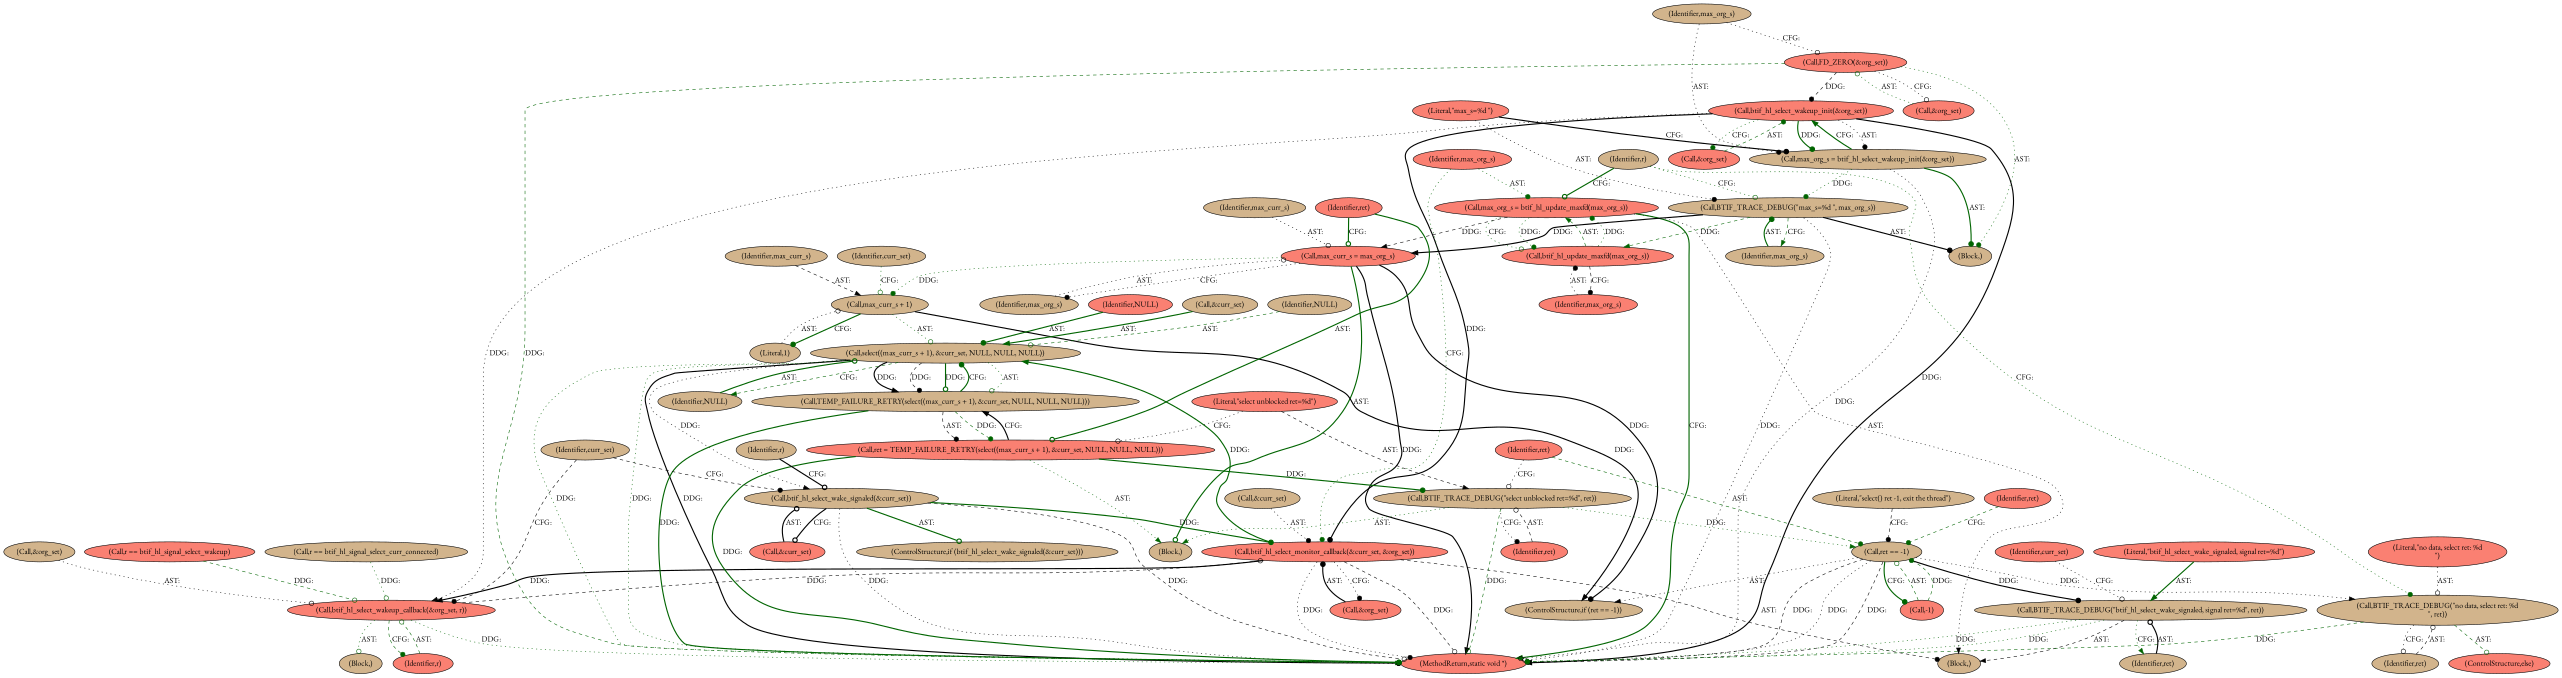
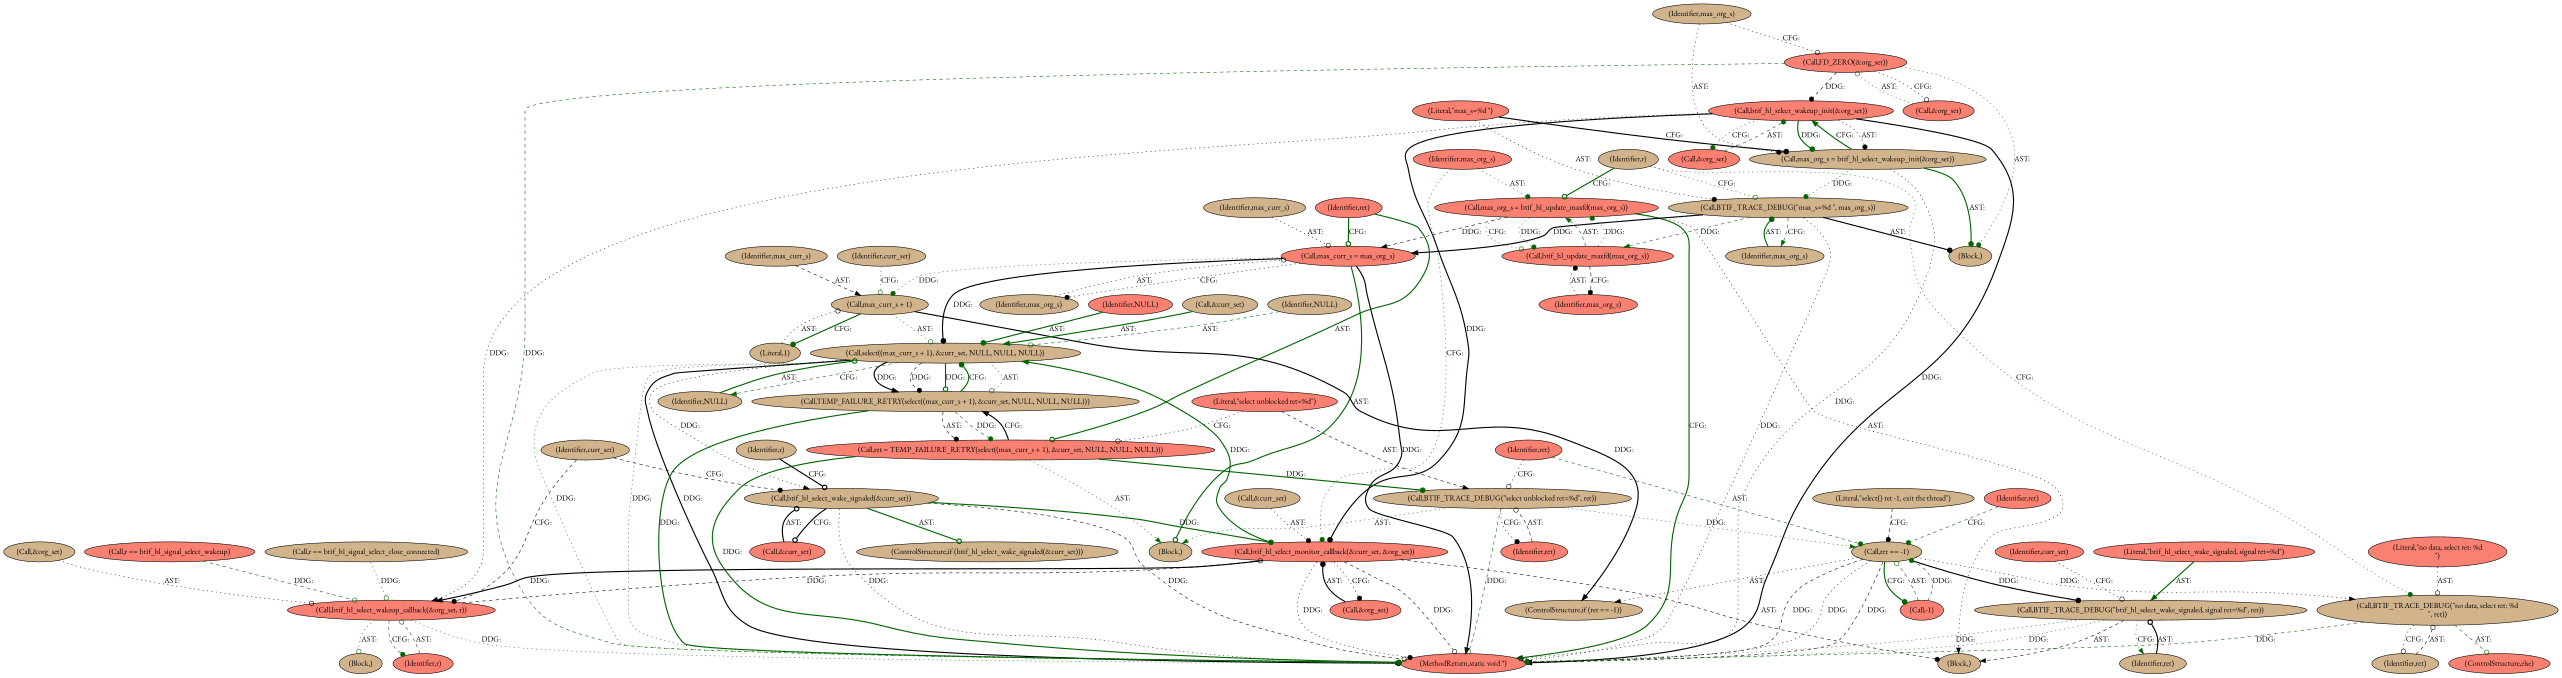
edge "(Call,max_curr_s = max_org_s)" -> "(ControlStructure,if (ret == -1))": now "(Call,max_curr_s = max_org_s)" -> "(Call,select((max_curr_s + 1), &curr_set, NULL, NULL, NULL))"
node "(Call,r == btif_hl_signal_select_curr_connected)": label "(Call,r == btif_hl_signal_select_curr_connected)" -> "(Call,r == btif_hl_signal_select_close_connected)"
